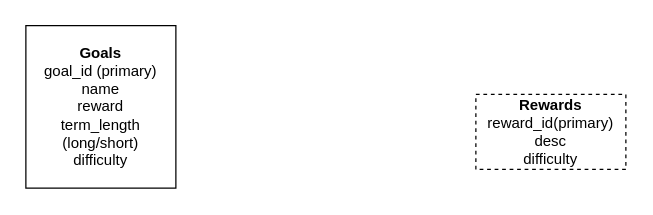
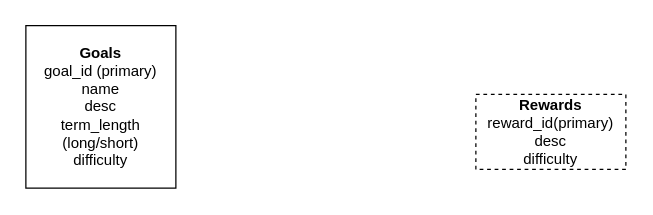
node "Goals goal_id (primary) name reward term_length (long/short) difficulty": label "Goals goal_id (primary) name reward term_length (long/short) difficulty" -> "Goals goal_id (primary) name desc term_length (long/short) difficulty"
